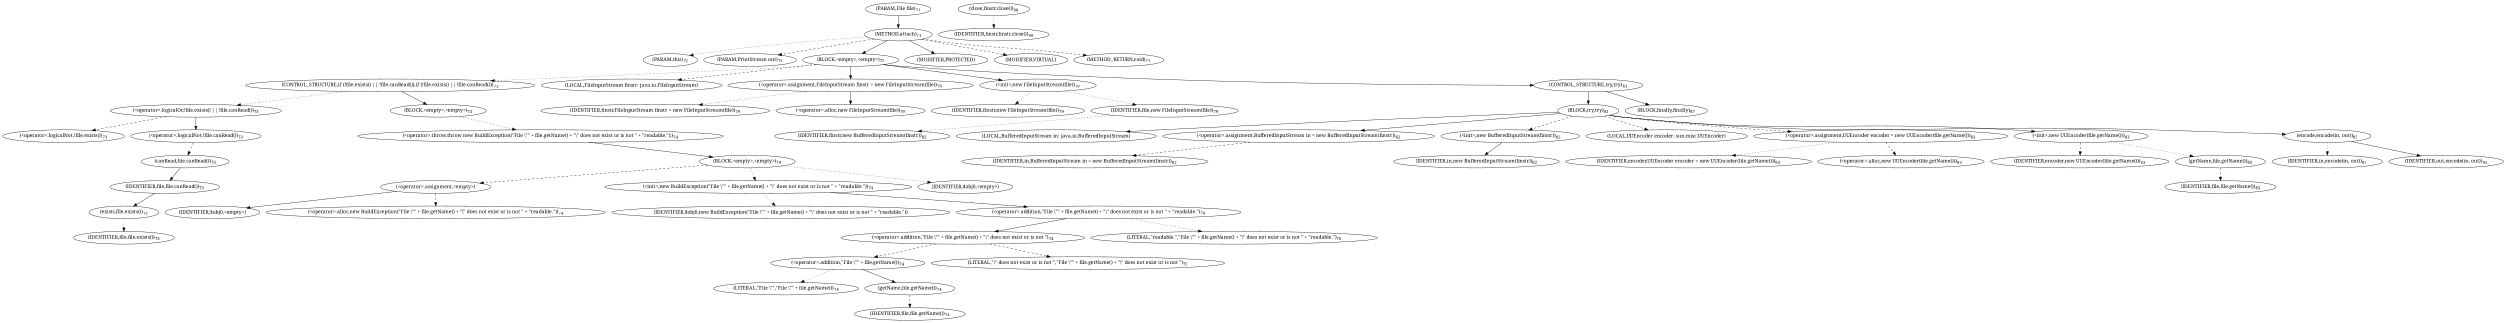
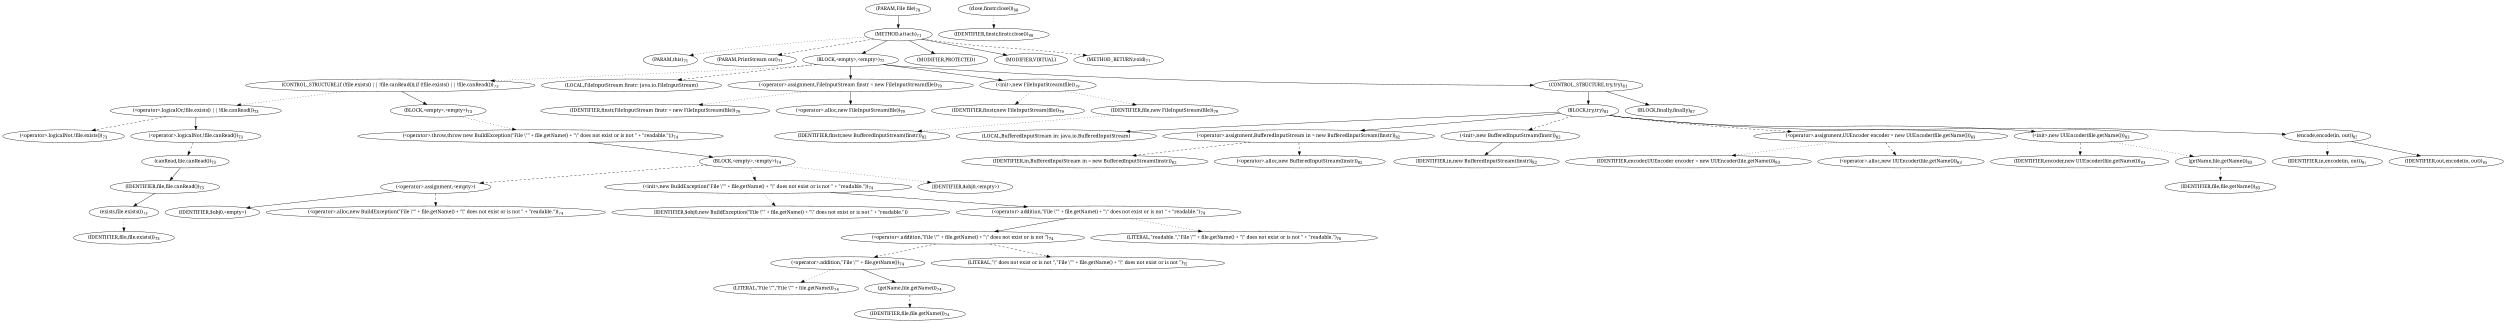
node "(PARAM,File file)": text "71" -> "78"
edge "(METHOD,attach)" -> "(MODIFIER,VIRTUAL)": style dashed -> solid
node "(LOCAL,UUEncoder encoder: sun.misc.UUEncoder)": removed
node "(<operator>.alloc,new BufferedInputStream(finstr))": added
